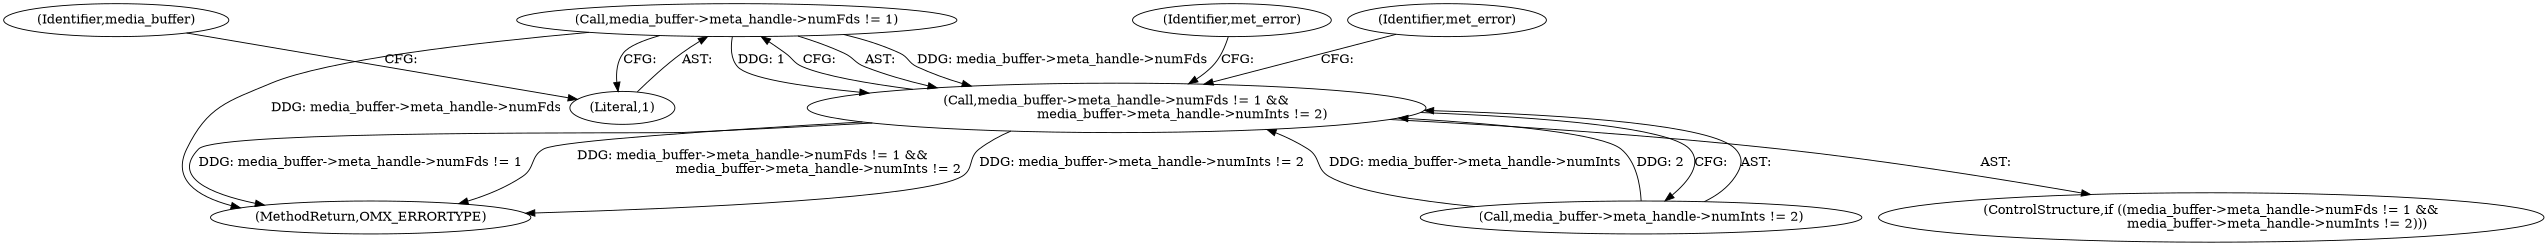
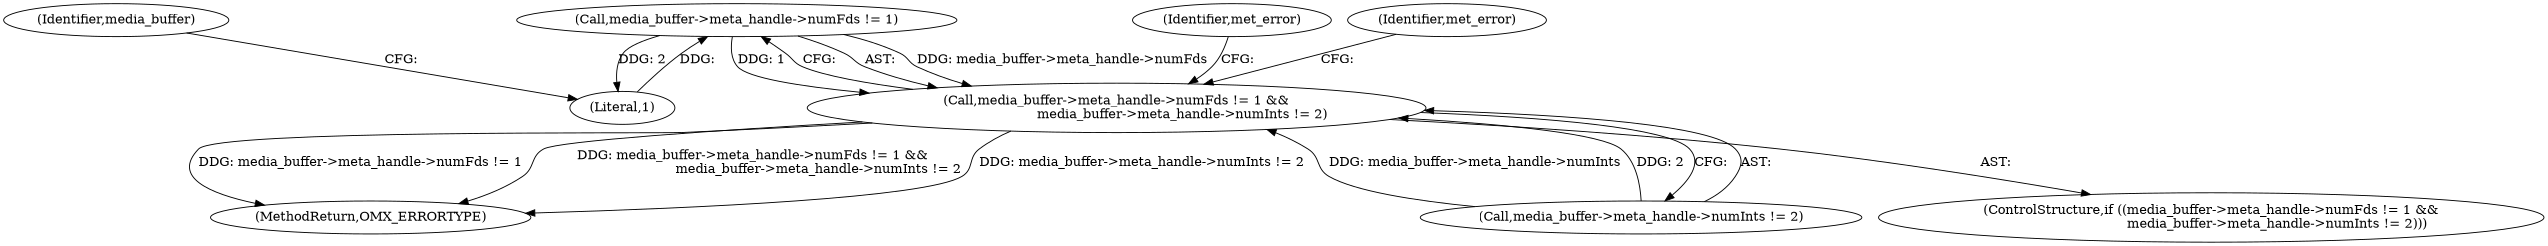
edge "(Call,media_buffer->meta_handle->numFds != 1)" -> "(Literal,1)": label "CFG: " -> "DDG: 2"
edge "(Literal,1)" -> "(Call,media_buffer->meta_handle->numFds != 1)": label "AST: " -> "DDG: "
edge "(Call,media_buffer->meta_handle->numFds != 1)" -> "(MethodReturn,OMX_ERRORTYPE)": removed, label "DDG: media_buffer->meta_handle->numFds"
